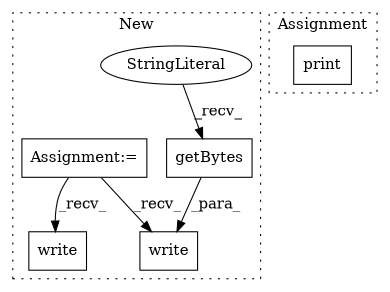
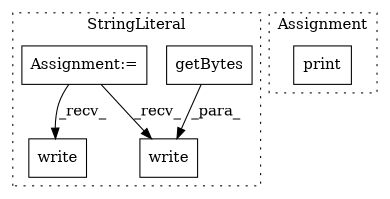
cluster "New": label "New" -> "StringLiteral"
node "StringLiteral": removed
